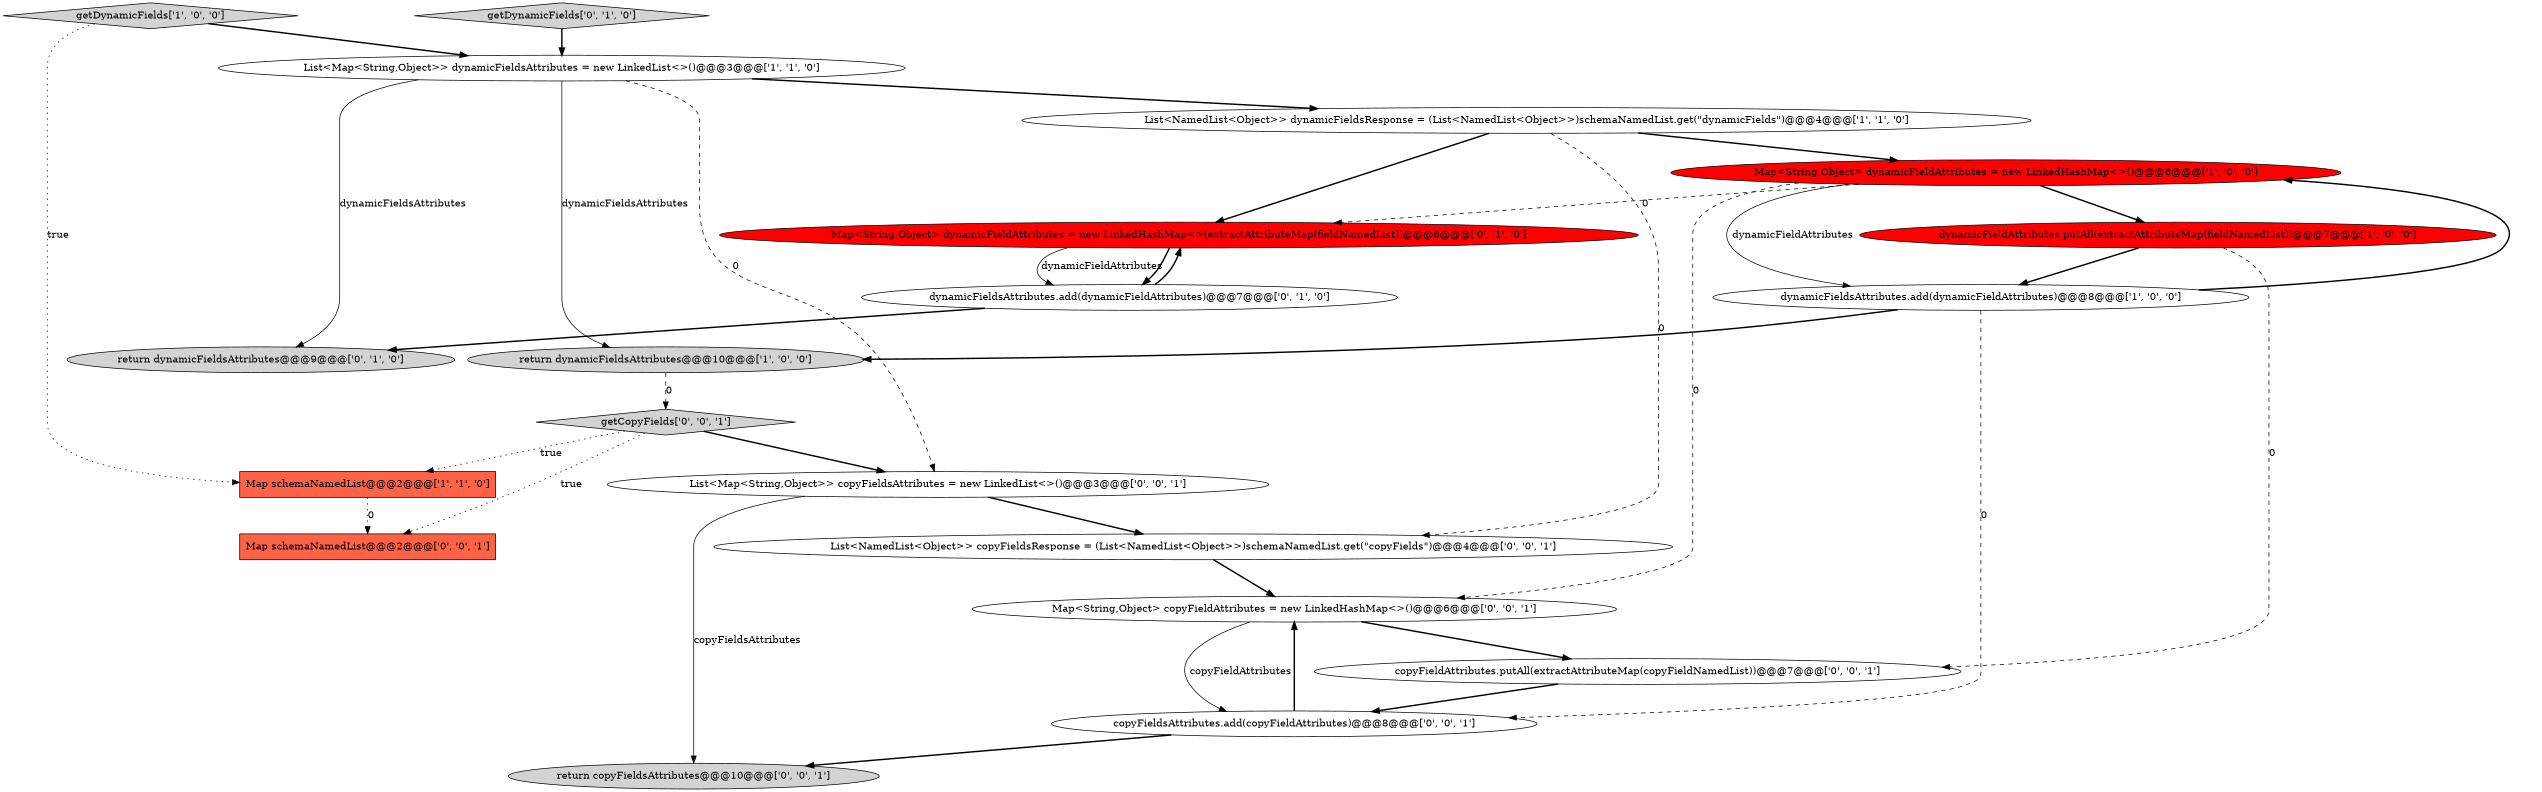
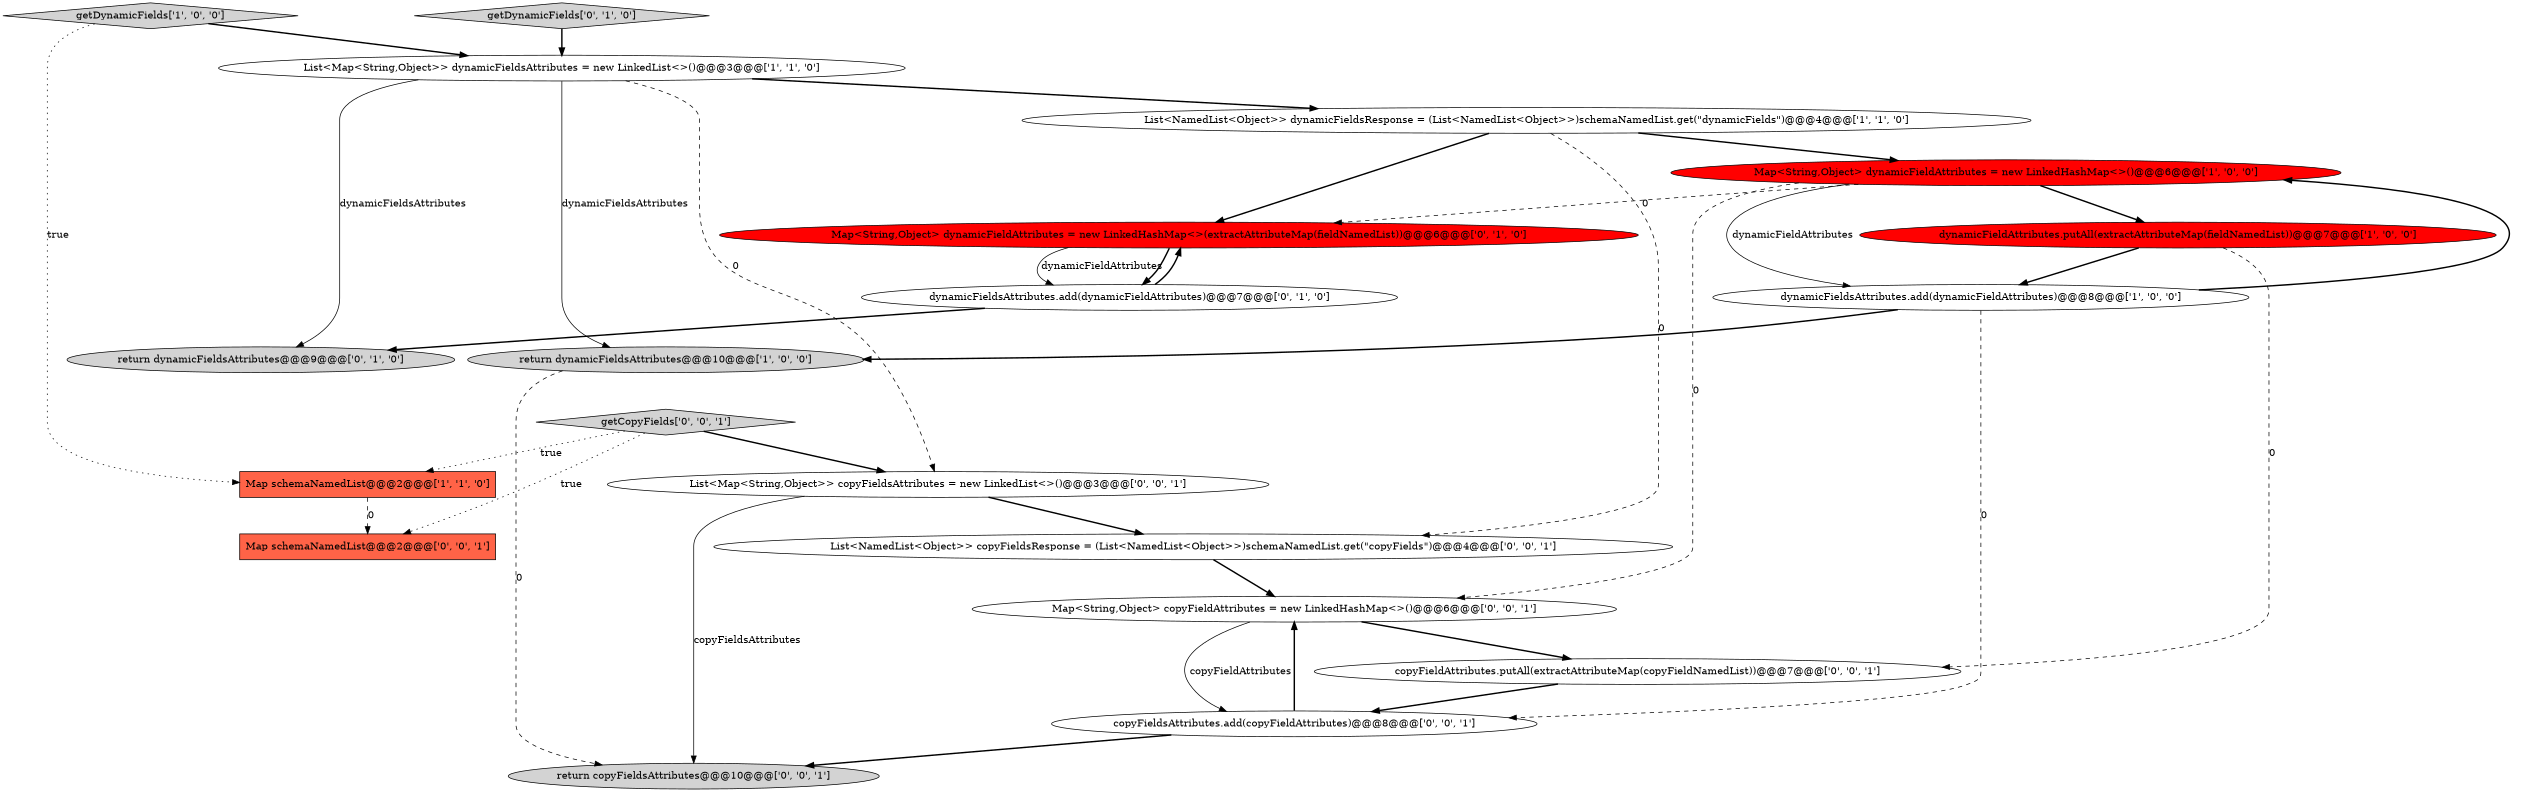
edge "return dynamicFieldsAttributes@@@10@@@['1', '0', '0']" -> "getCopyFields['0', '0', '1']": now "return dynamicFieldsAttributes@@@10@@@['1', '0', '0']" -> "return copyFieldsAttributes@@@10@@@['0', '0', '1']"
edge "Map schemaNamedList@@@2@@@['1', '1', '0']" -> "Map schemaNamedList@@@2@@@['0', '0', '1']": style dotted -> dashed
